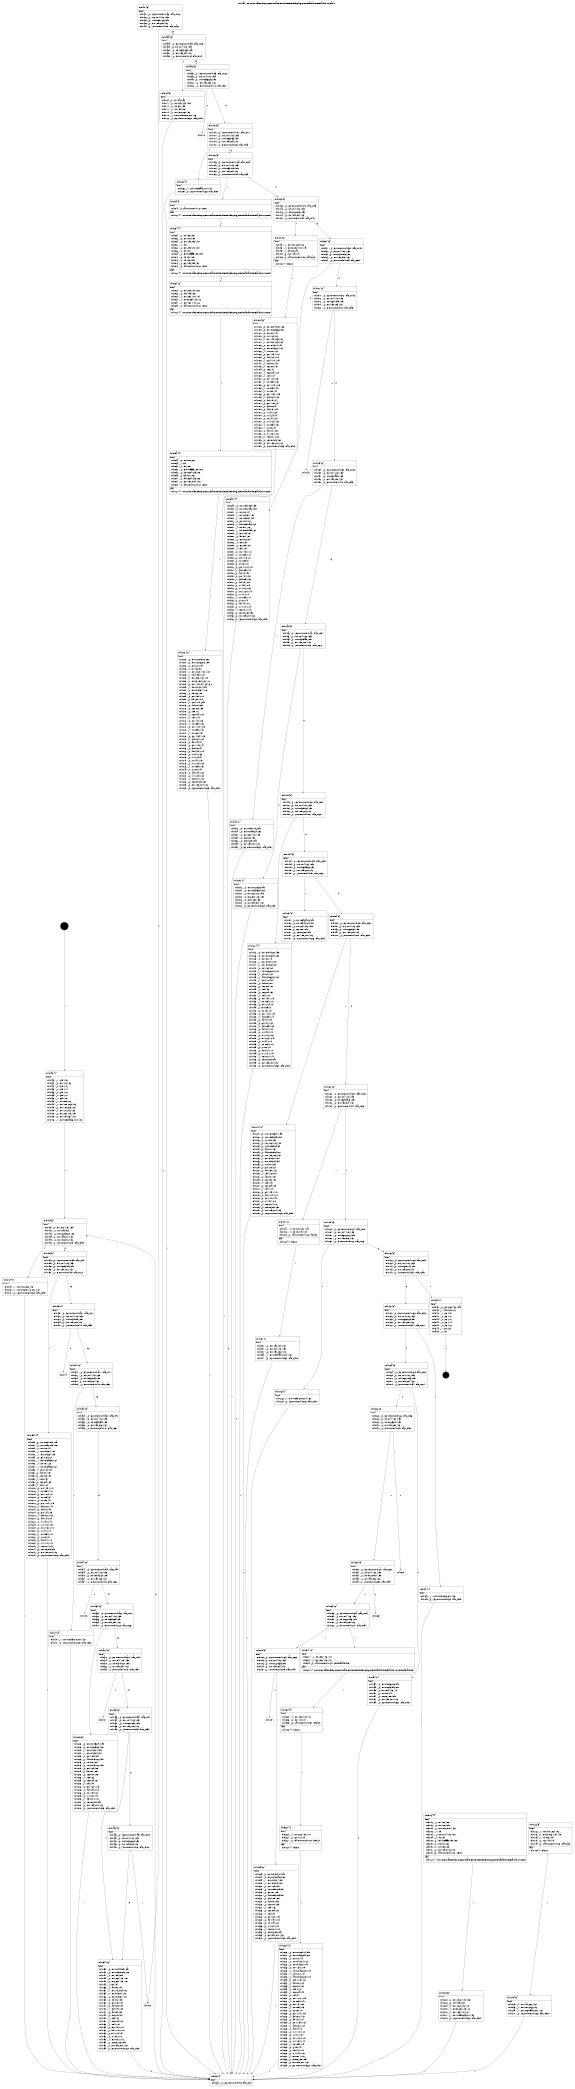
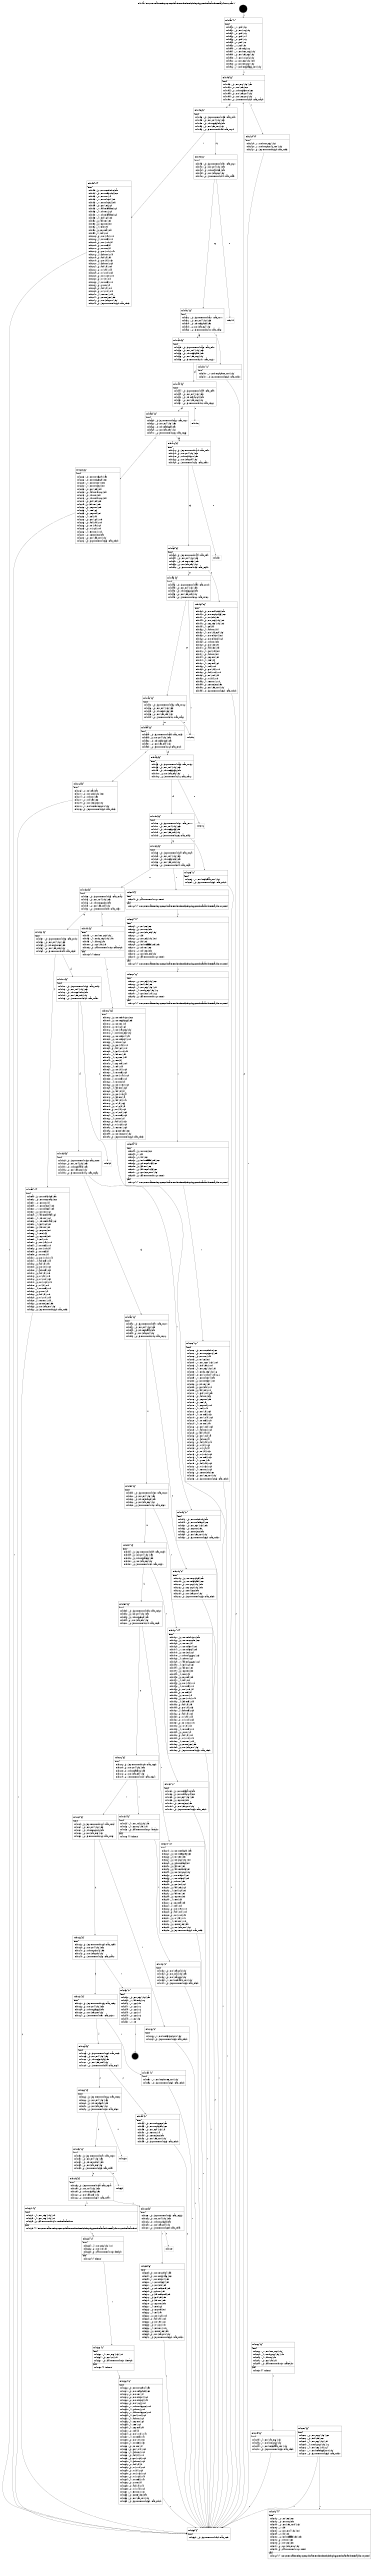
edge "0x401aa8 [25]" -> "0x401f3d [103]": now "0x401aa8 [25]" -> "0x401ac1 [25]"
edge "0x4021d6 [44]" -> "0x402202 [33]": reversed
edge "0x401cf1 [27]" -> "0x40256b [5]": added, label "1"
